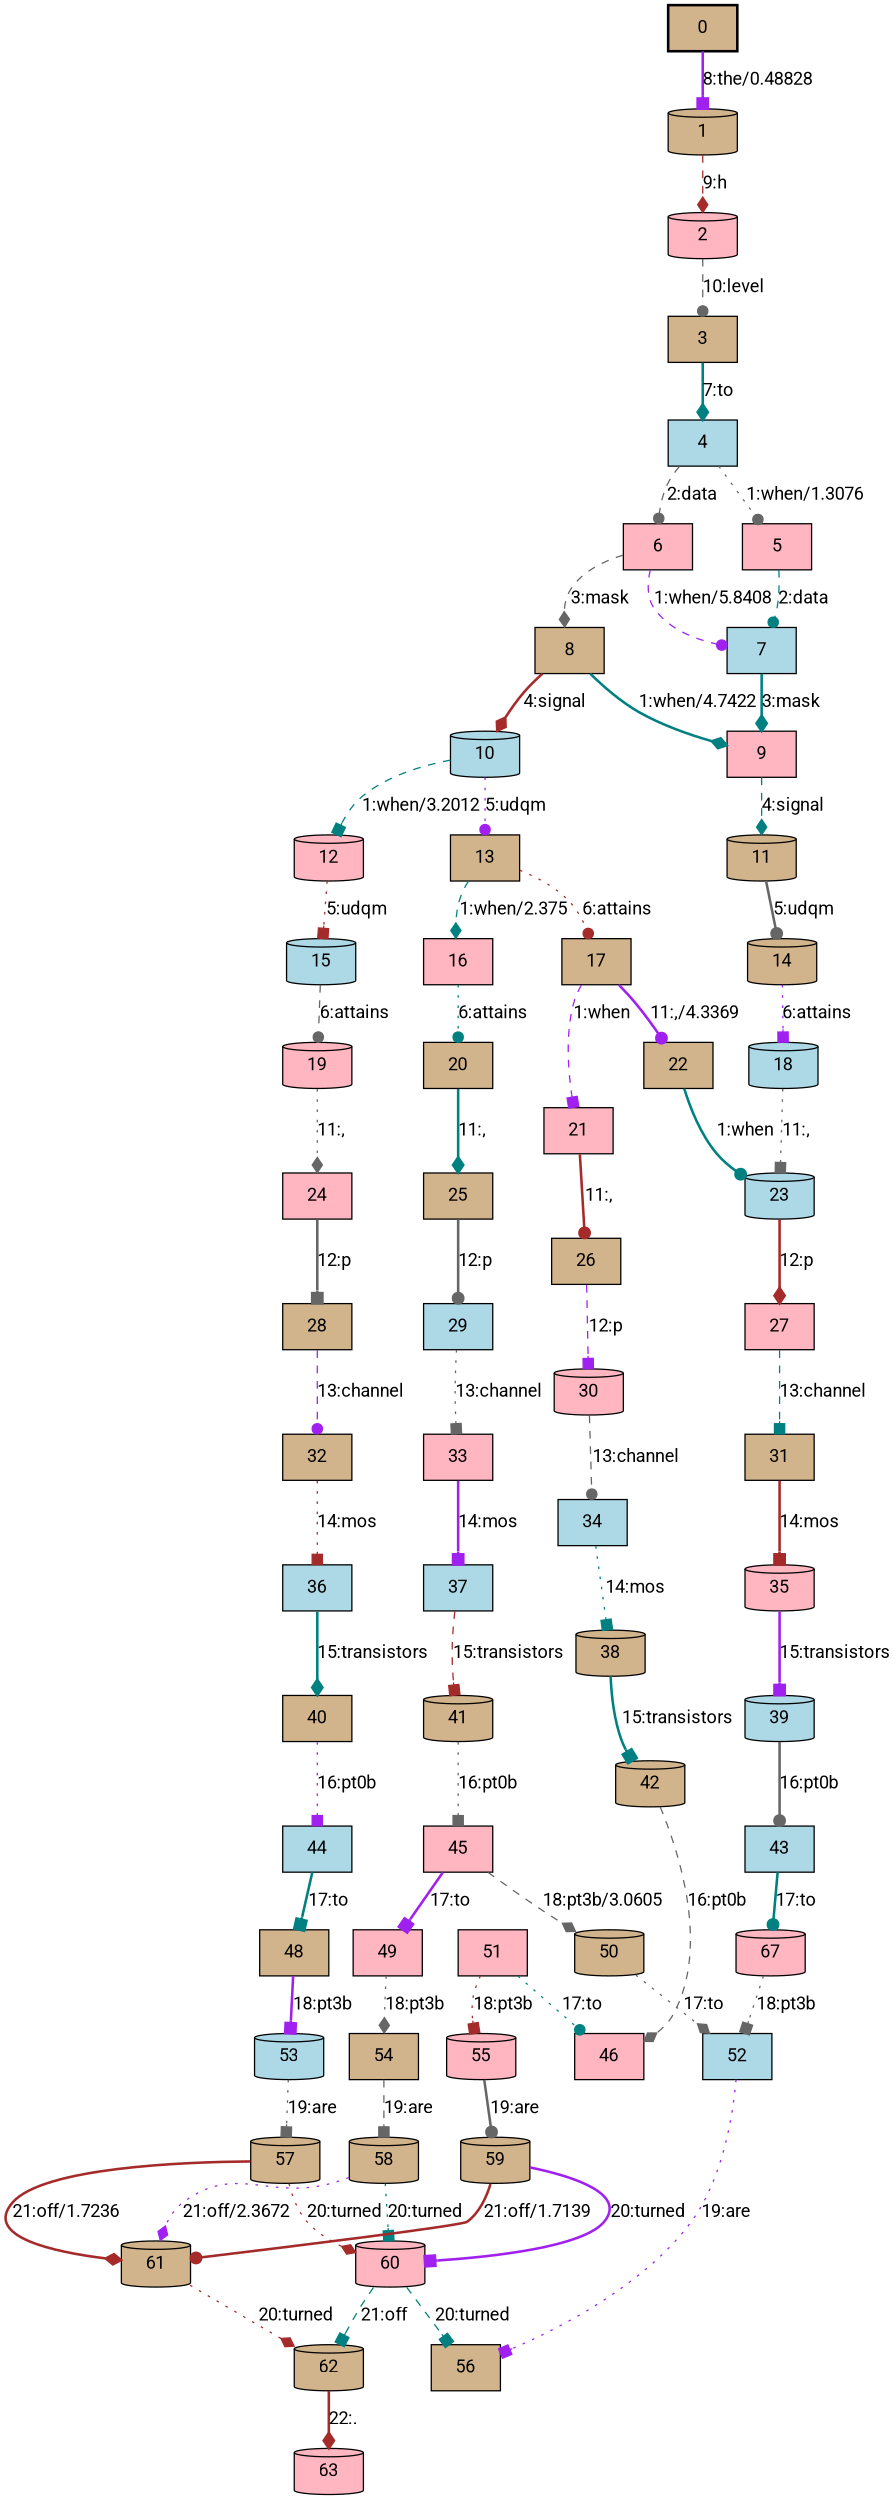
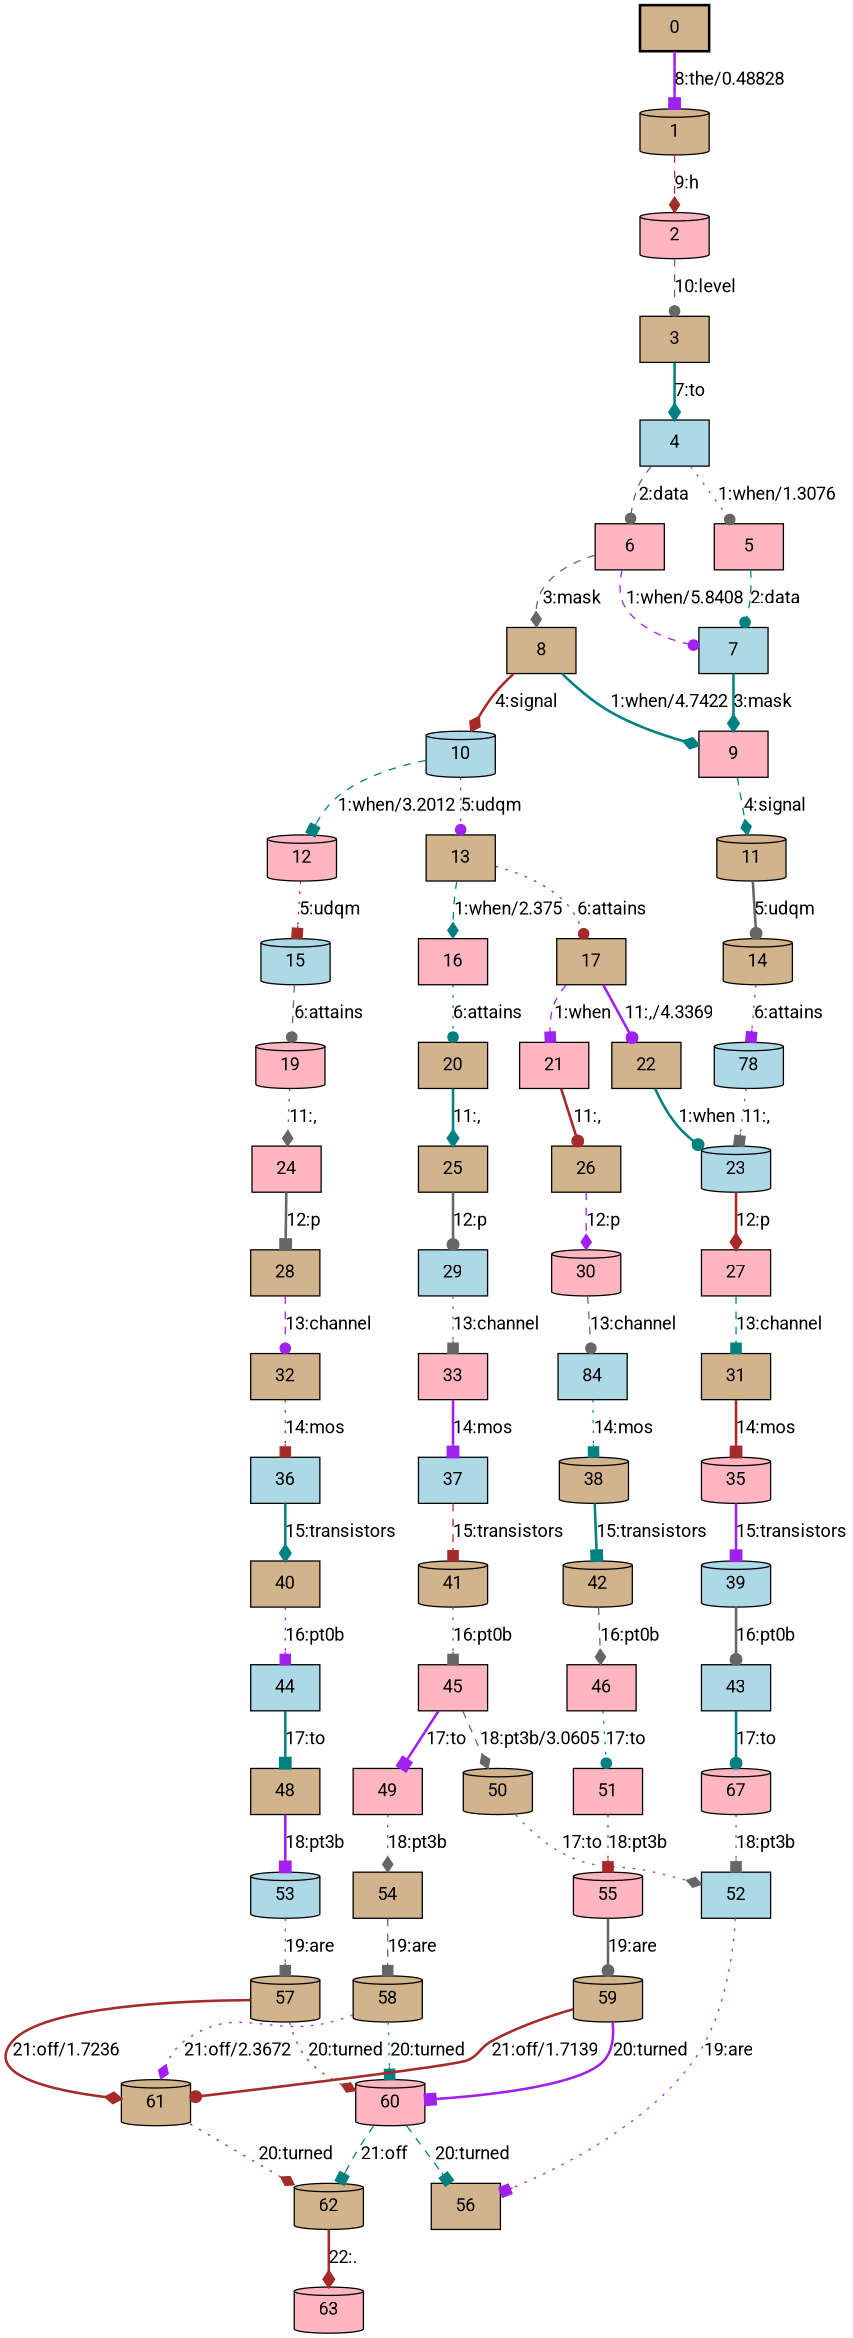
node "18": label "18" -> "78"
edge "26" -> "30": arrowhead box -> diamond
node "34": label "34" -> "84"
edge "51" -> "46": reversed
